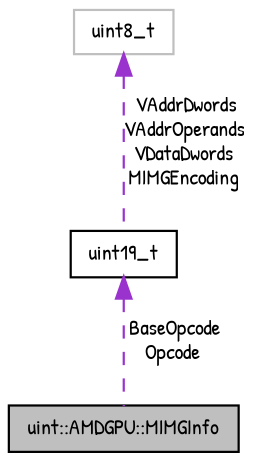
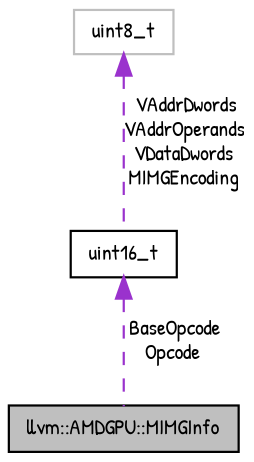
node "uint19_t": label "uint19_t" -> "uint16_t"
node "uint::AMDGPU::MIMGInfo": label "uint::AMDGPU::MIMGInfo" -> "llvm::AMDGPU::MIMGInfo"
